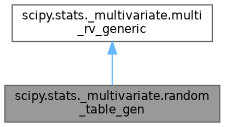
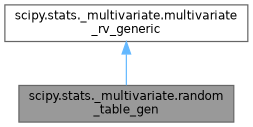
node "scipy.stats._multivariate.multi _rv_generic": label "scipy.stats._multivariate.multi _rv_generic" -> "scipy.stats._multivariate.multivariate _rv_generic"
